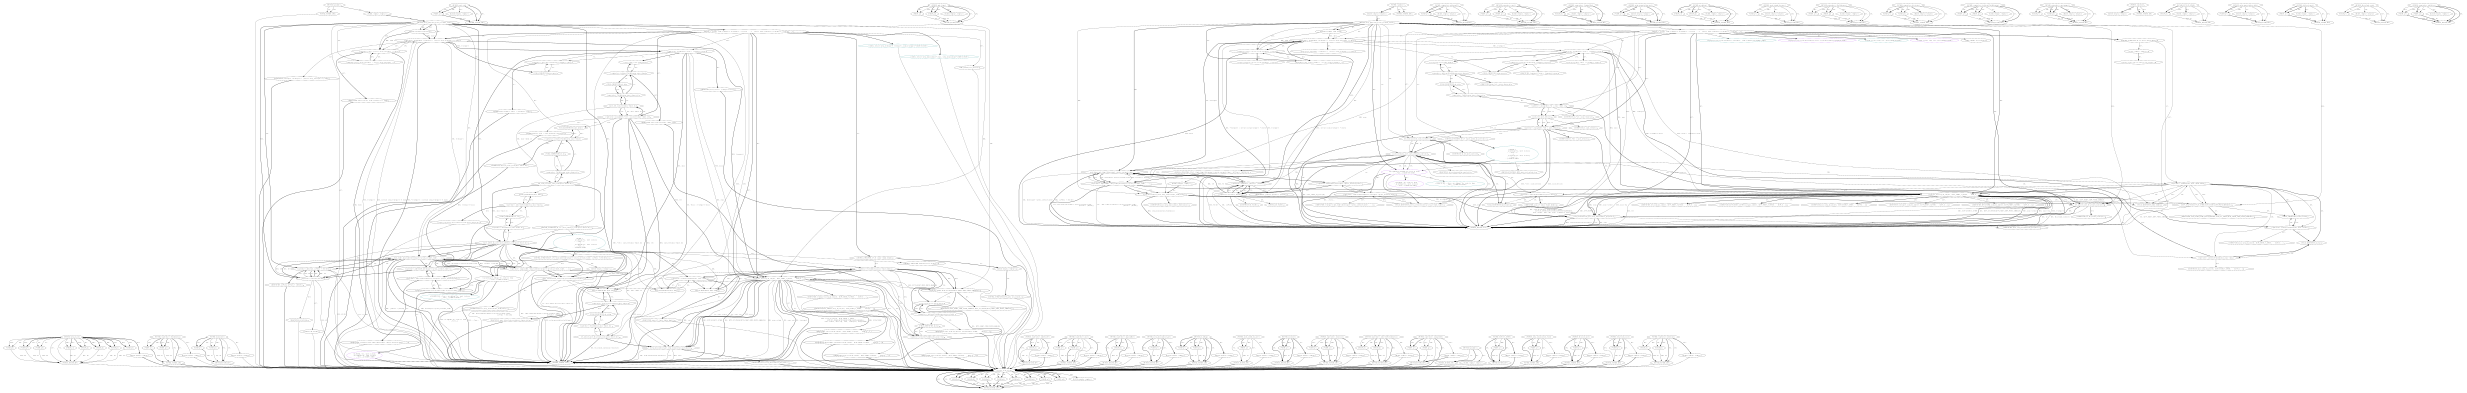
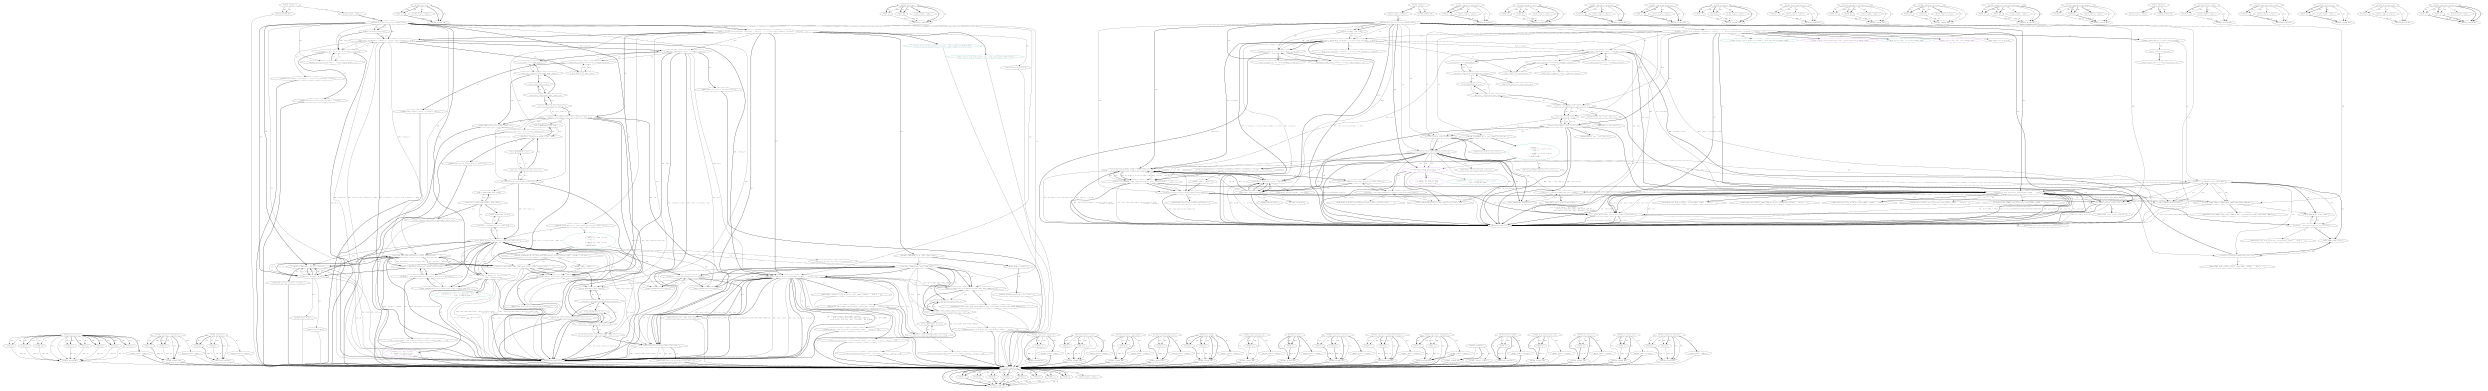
edge "(<operator>.assignment,*net = sock_net(asoc->base.sk))" -> "(sock_net,sock_net(asoc->base.sk))": now "(<operator>.assignment,*net = sock_net(asoc->base.sk))" -> "(IDENTIFIER,asoc,sock_net(asoc->base.sk))"
